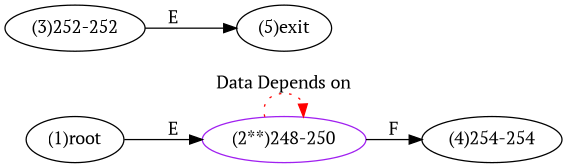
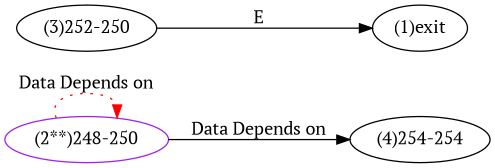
node "(3)252-252": label "(3)252-252" -> "(3)252-250"
node "(5)exit": label "(5)exit" -> "(1)exit"
edge "(2**)248-250" -> "(4)254-254": label "F" -> "Data Depends on"
node "(1)root": removed
